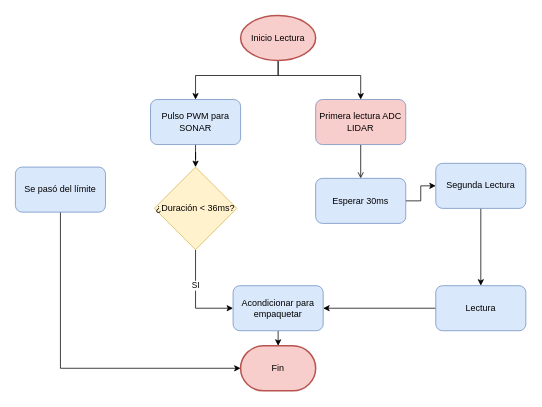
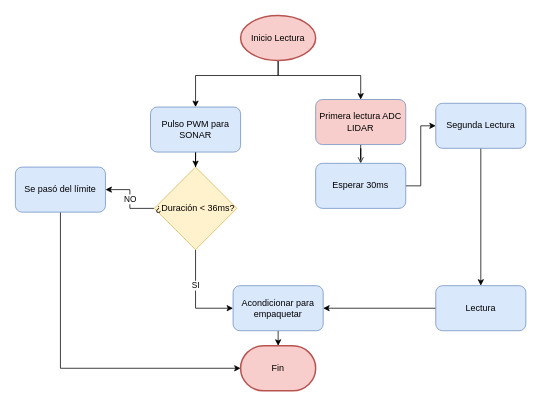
node "Pulso PWM para SONAR": moved (195, 122) -> (195, 129)
node "Segunda Lectura": moved (480, 186) -> (480, 126)
node "Esperar 30ms": moved (360, 201) -> (360, 186)
edge "¿Duración < 36ms?" -> "Se pasó del límite": added, label "NO"
